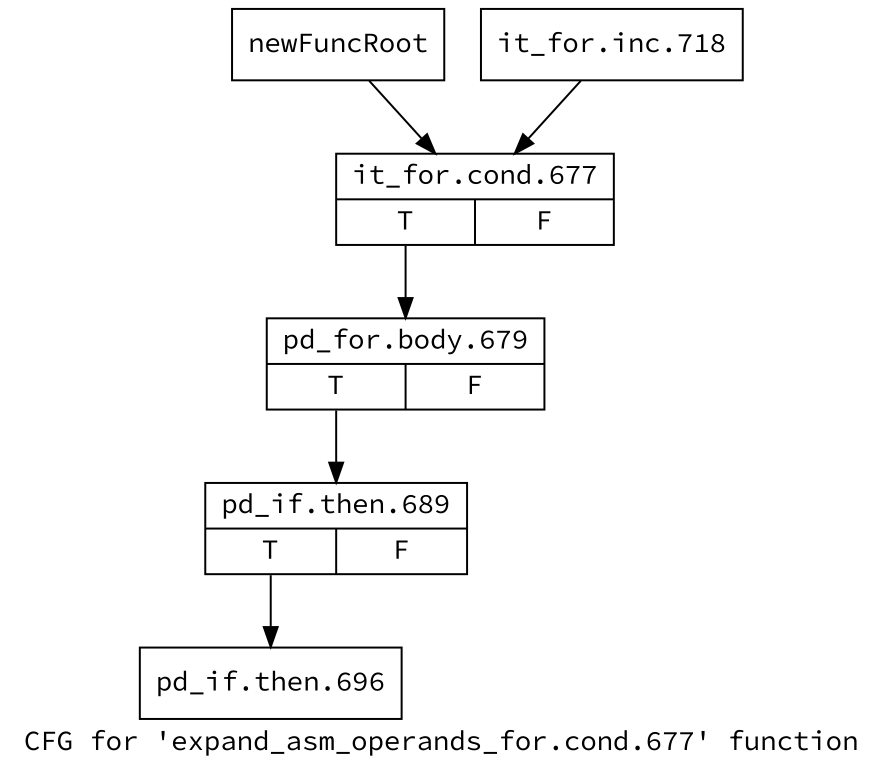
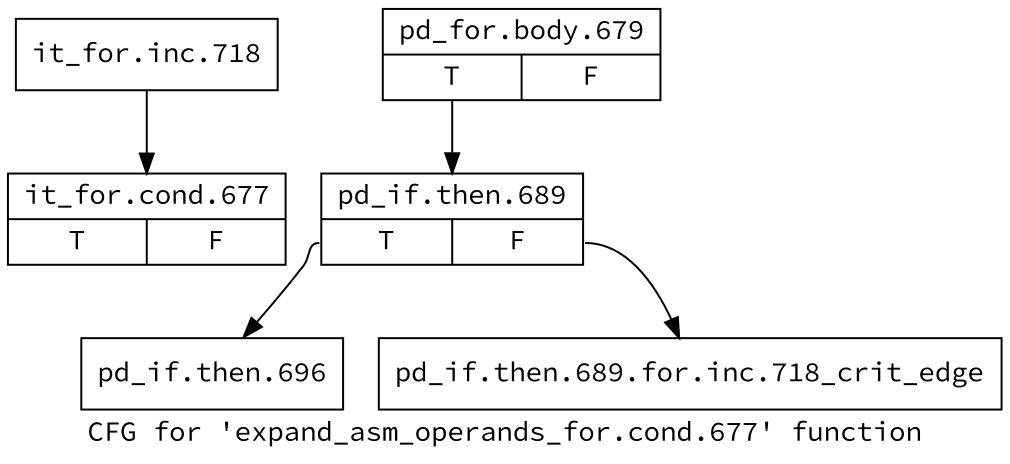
node "newFuncRoot": removed
edge "it_for.cond.677" -> "pd_for.body.679": removed
node "pd_if.then.689.for.inc.718_crit_edge": added
